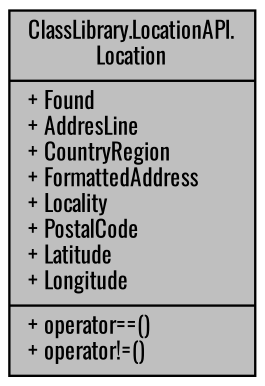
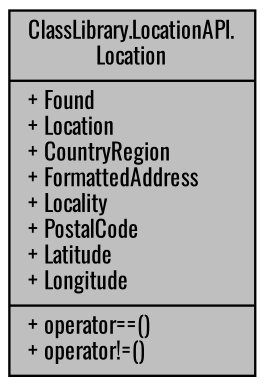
node "ClassLibrary.LocationAPI.": text "+ AddresLine" -> "+ Location"
